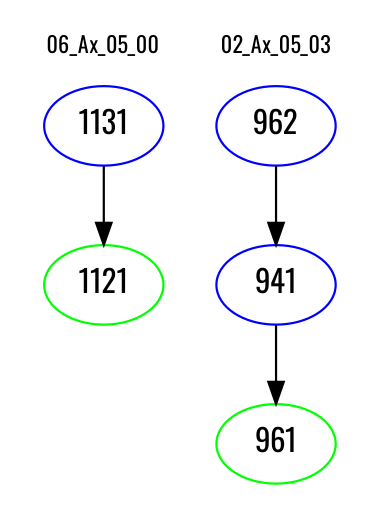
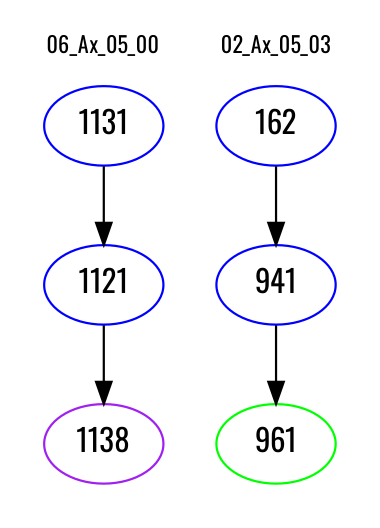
node "962": label "962" -> "162"
node "1121": color green -> blue
node "1138": added
